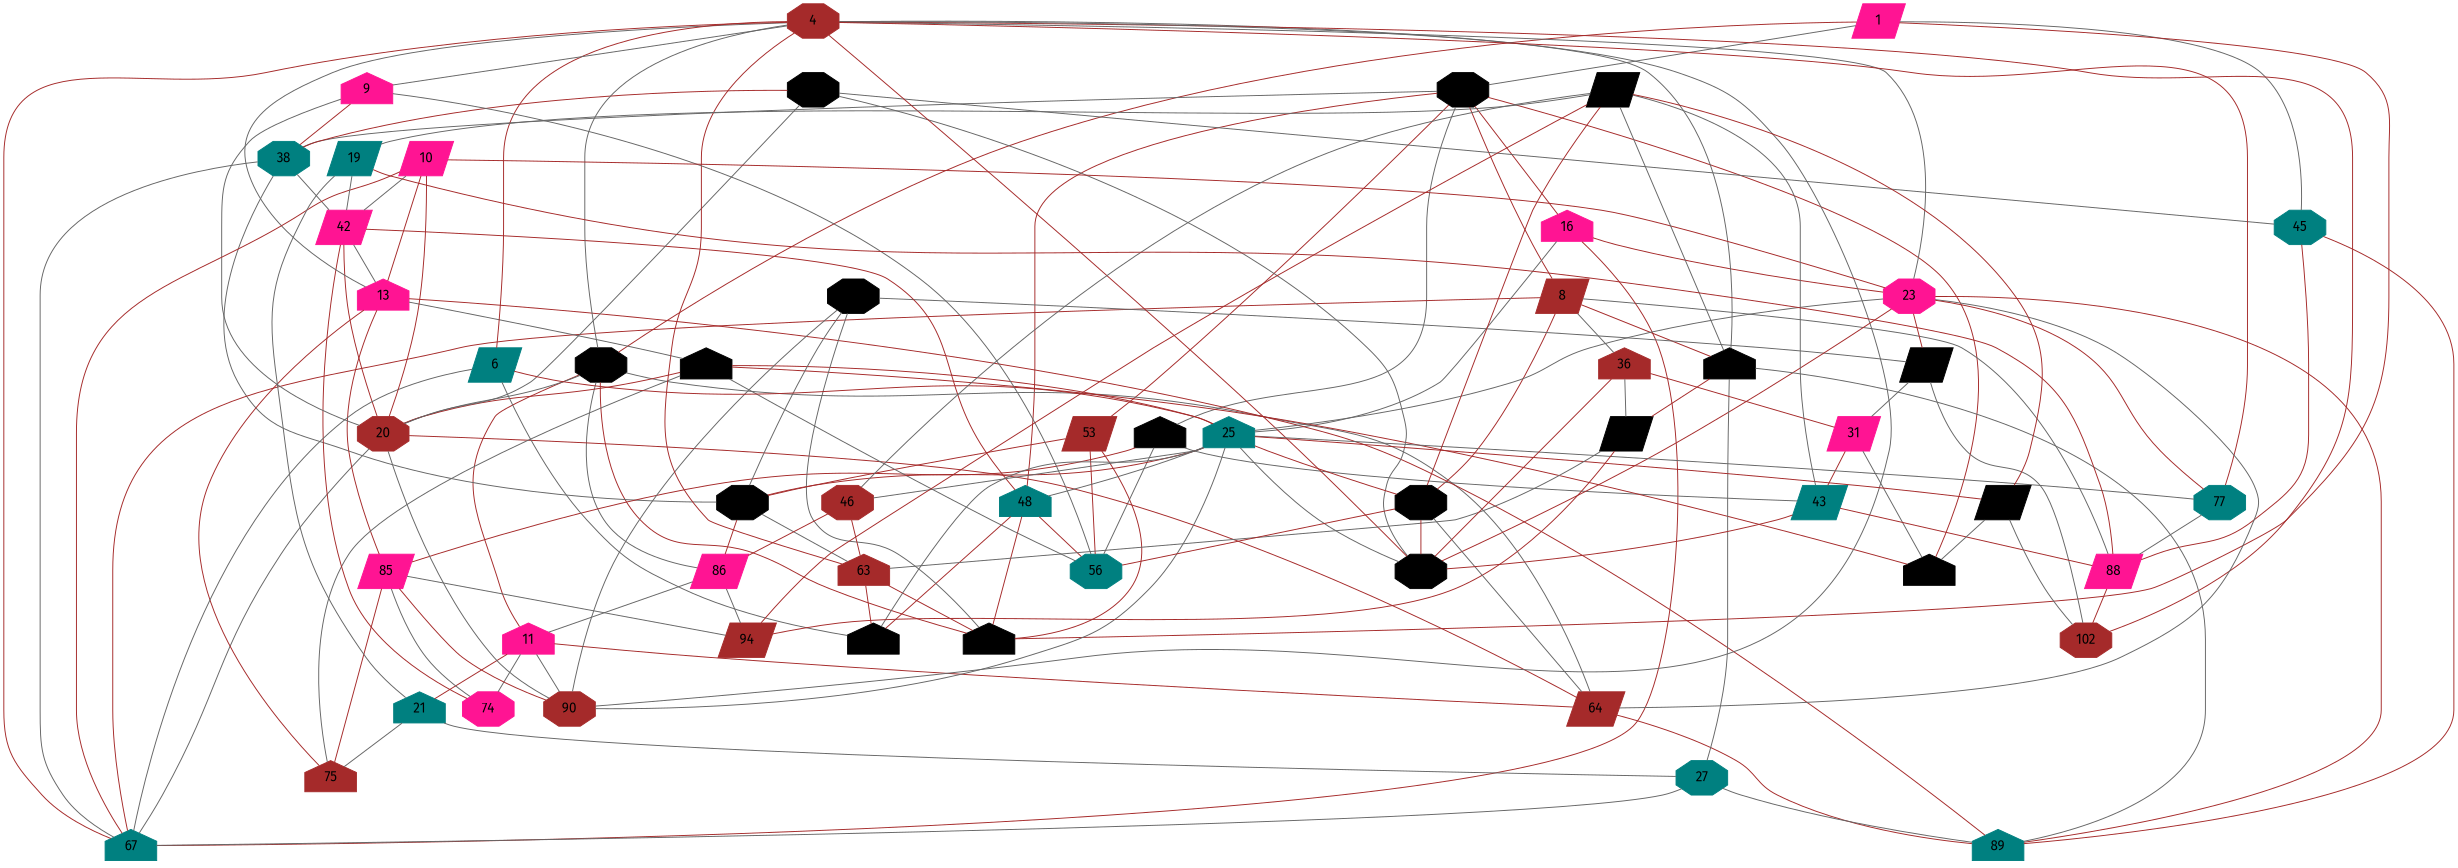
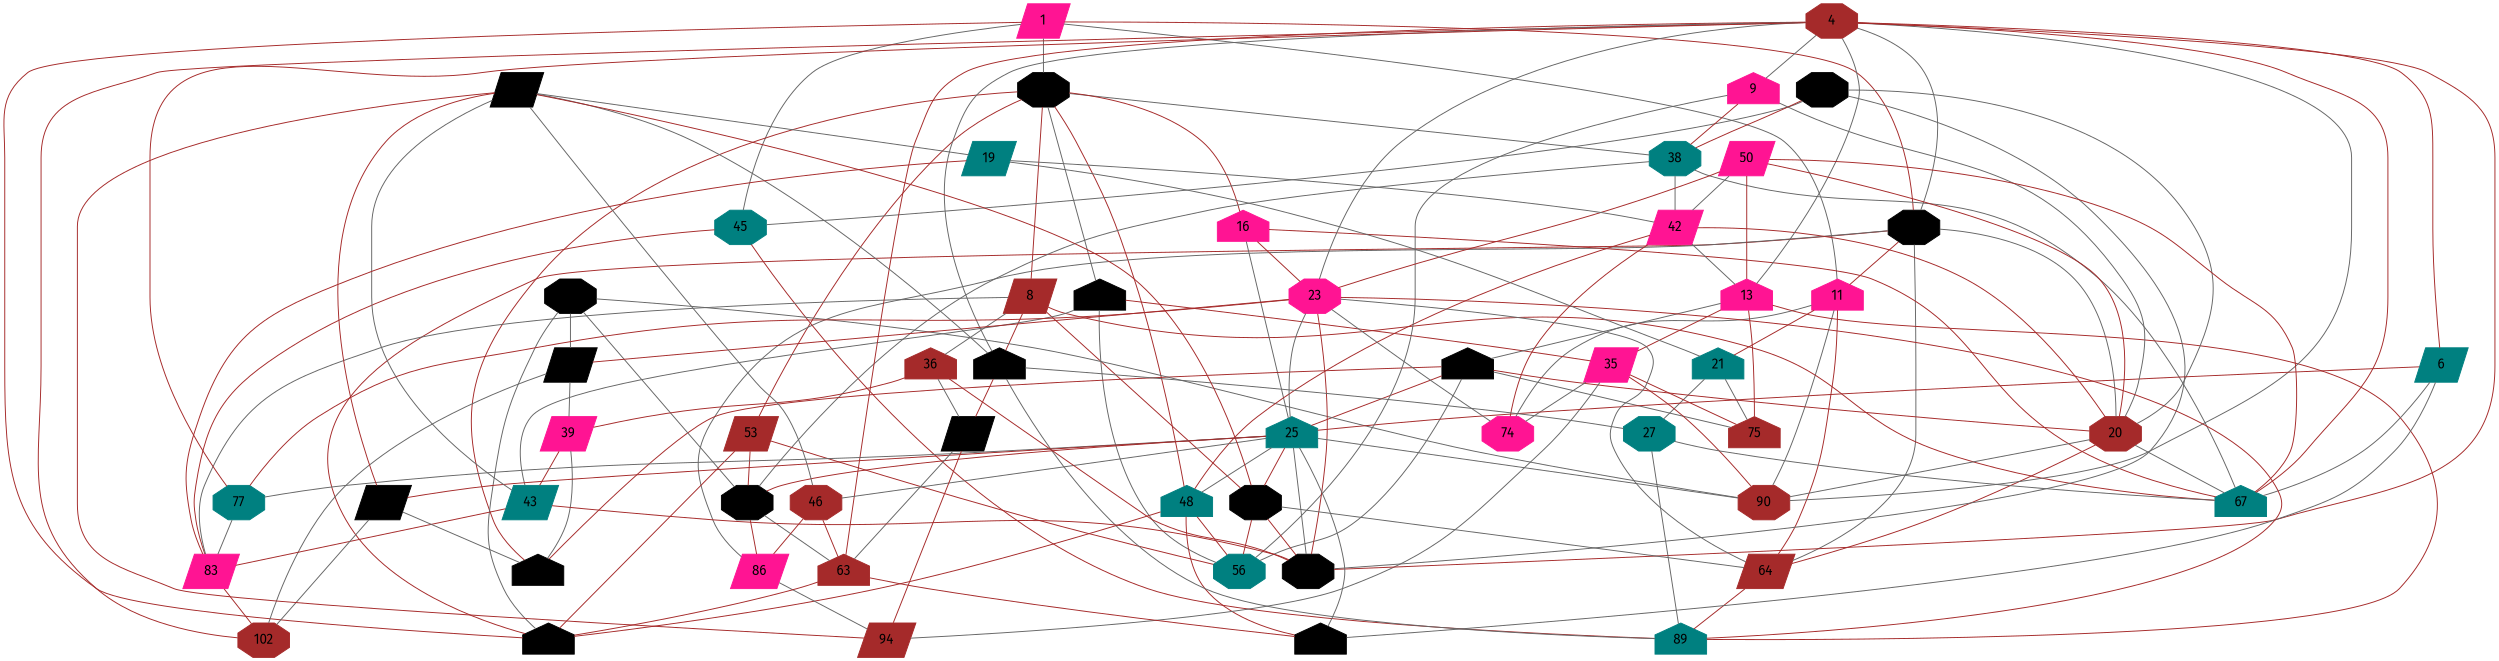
node "10": label "10" -> "50"
edge "23" -- "74": added
node "31": label "31" -> "39"
node "85": label "85" -> "35"
node "88": label "88" -> "83"
edge "86" -- "11": now "1" -- "11"
